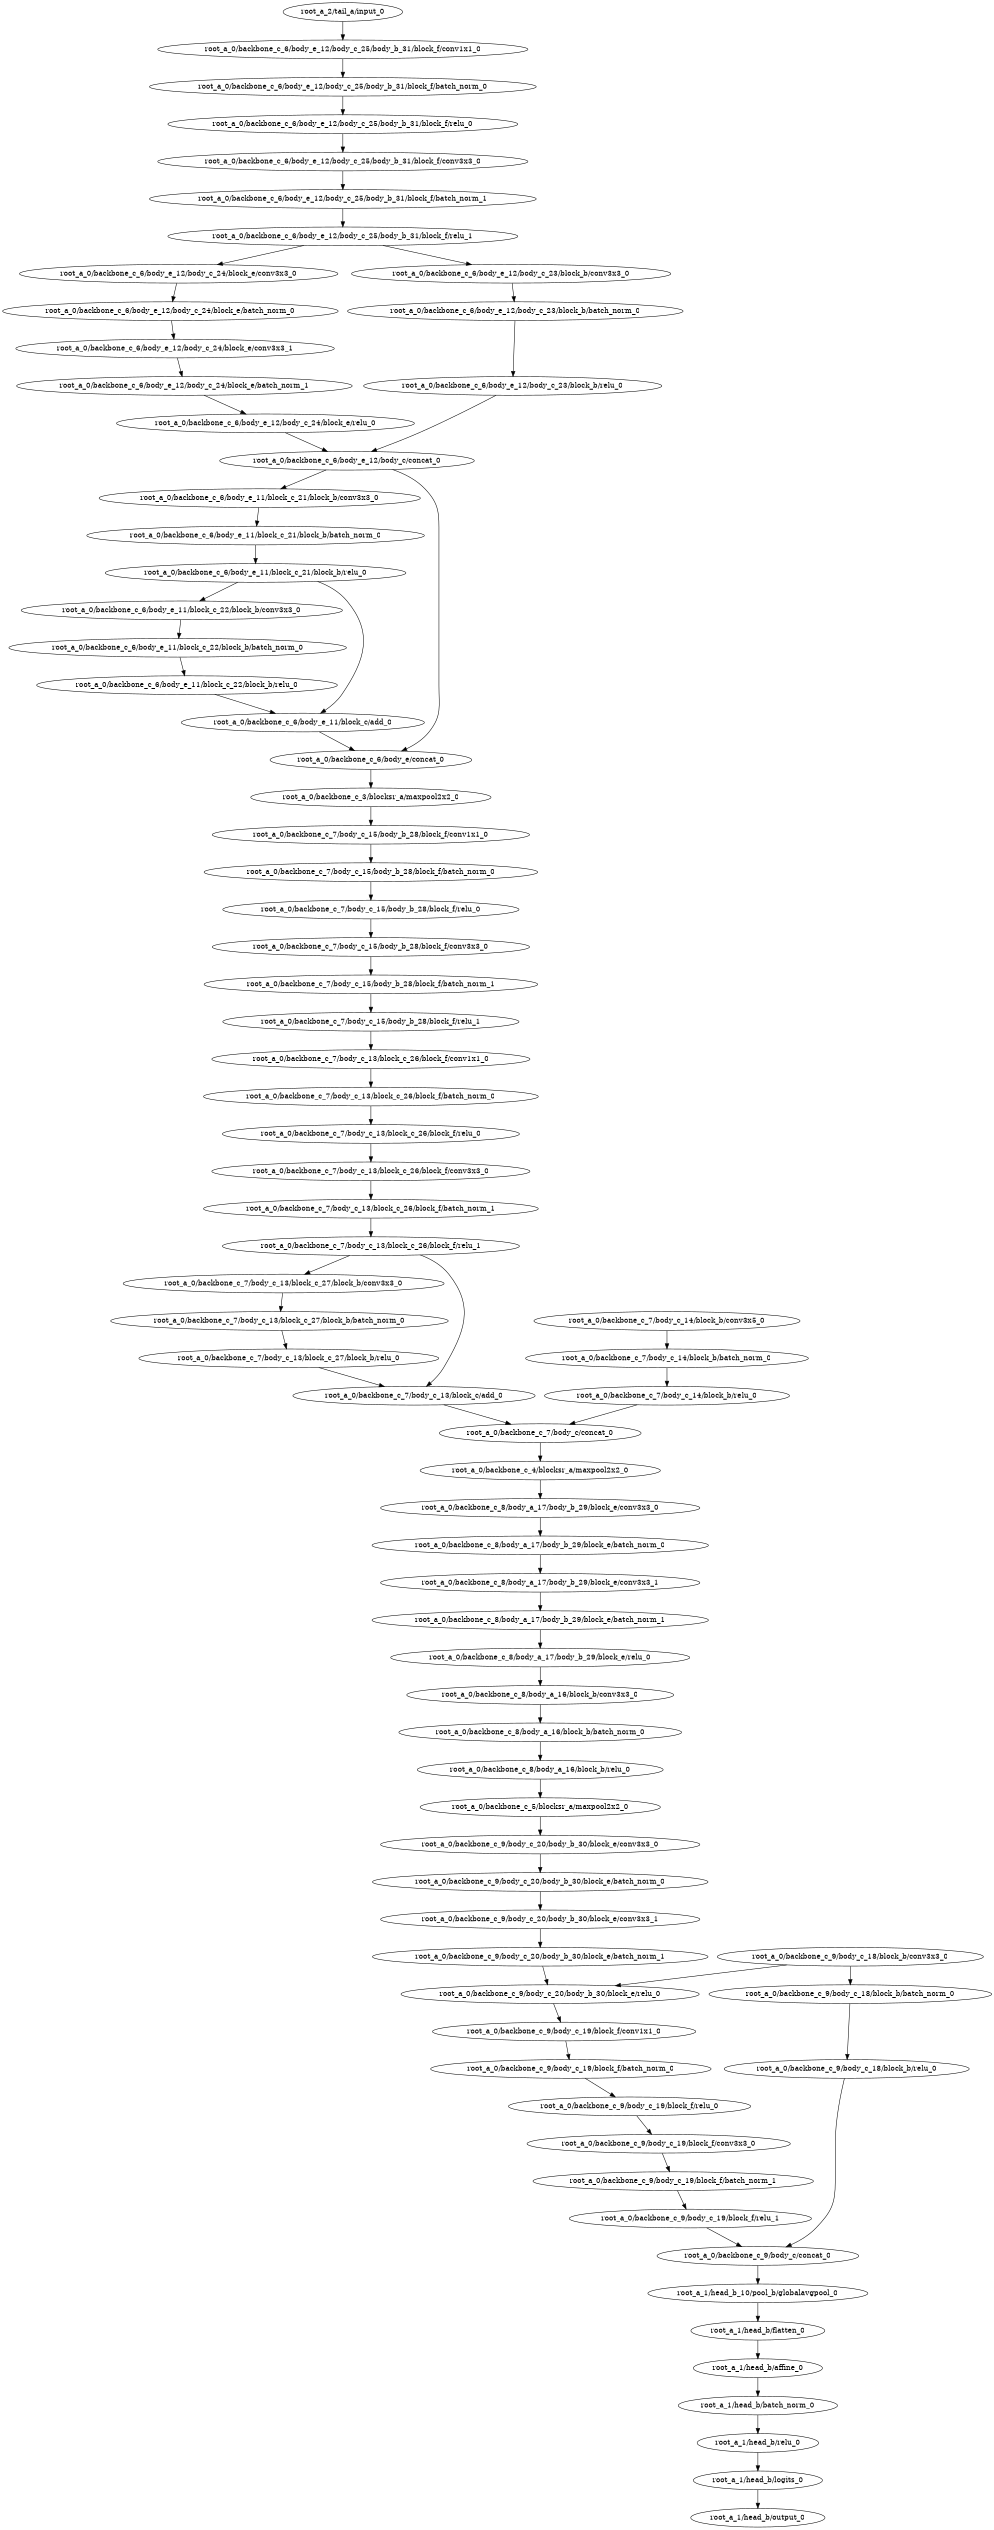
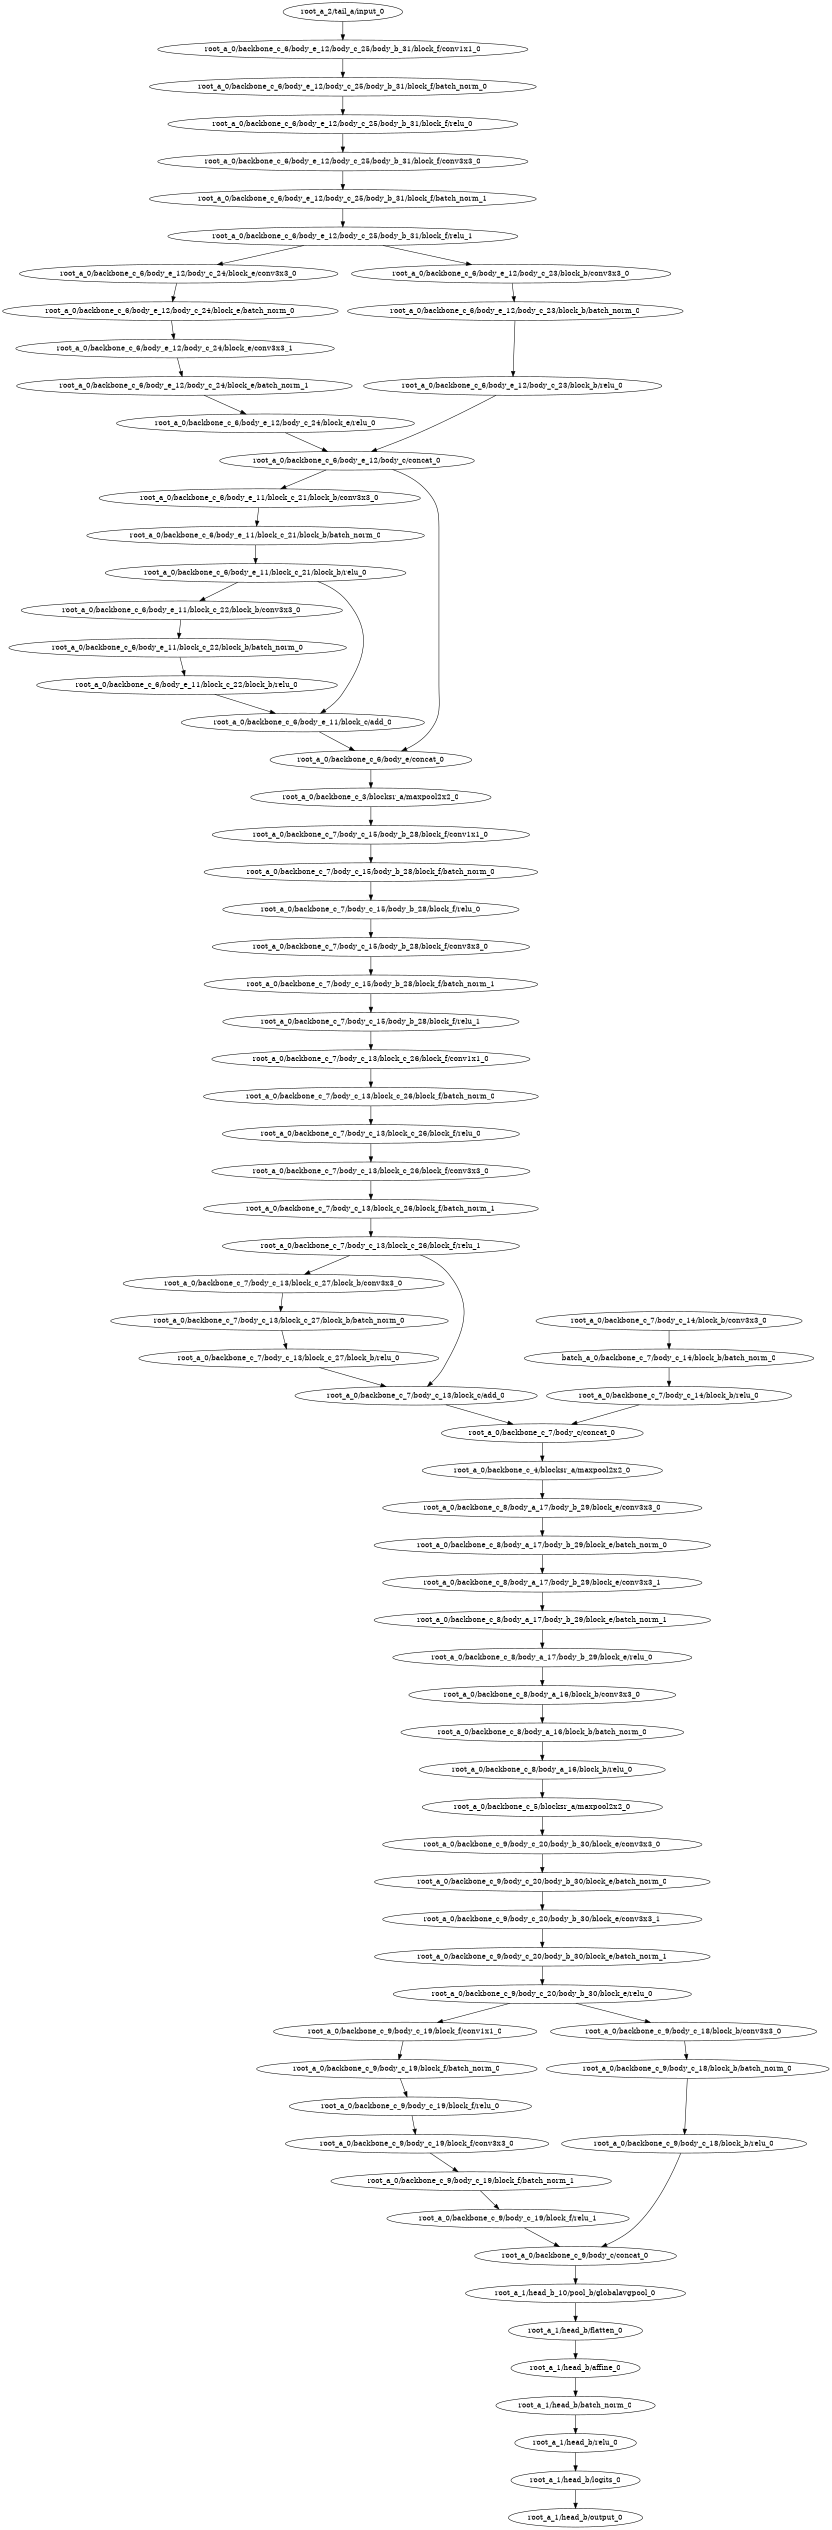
node "root_a_0/backbone_c_7/body_c_14/block_b/conv3x5_0": label "root_a_0/backbone_c_7/body_c_14/block_b/conv3x5_0" -> "root_a_0/backbone_c_7/body_c_14/block_b/conv3x3_0"
node "root_a_0/backbone_c_7/body_c_14/block_b/batch_norm_0": label "root_a_0/backbone_c_7/body_c_14/block_b/batch_norm_0" -> "batch_a_0/backbone_c_7/body_c_14/block_b/batch_norm_0"
edge "root_a_0/backbone_c_9/body_c_18/block_b/conv3x3_0" -> "root_a_0/backbone_c_9/body_c_20/body_b_30/block_e/relu_0": reversed
